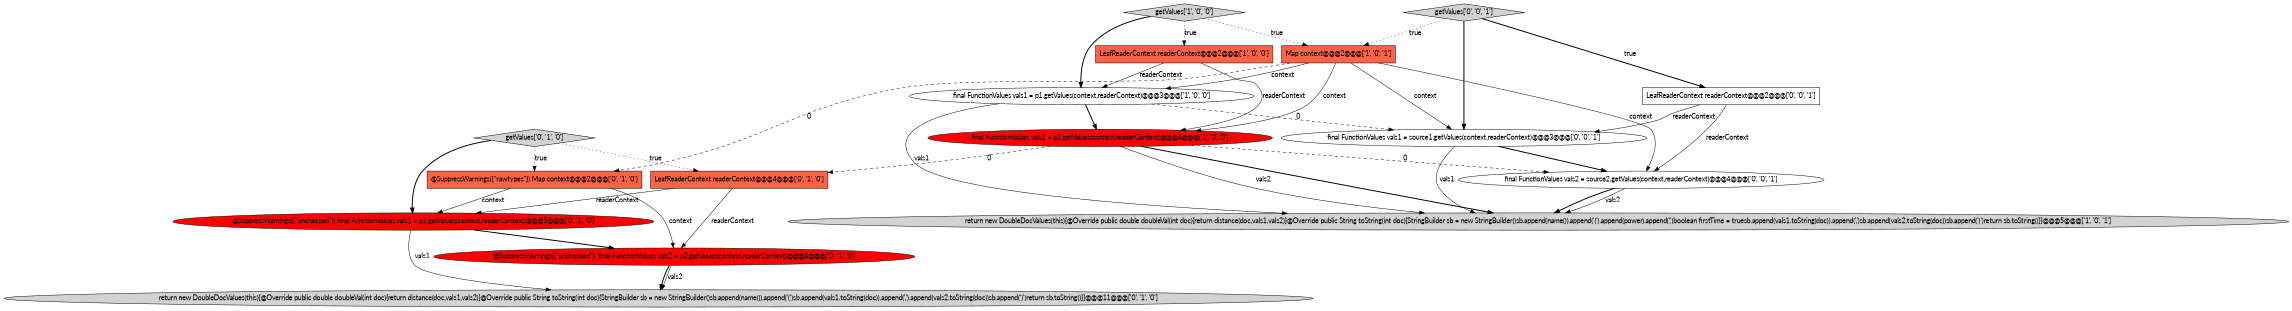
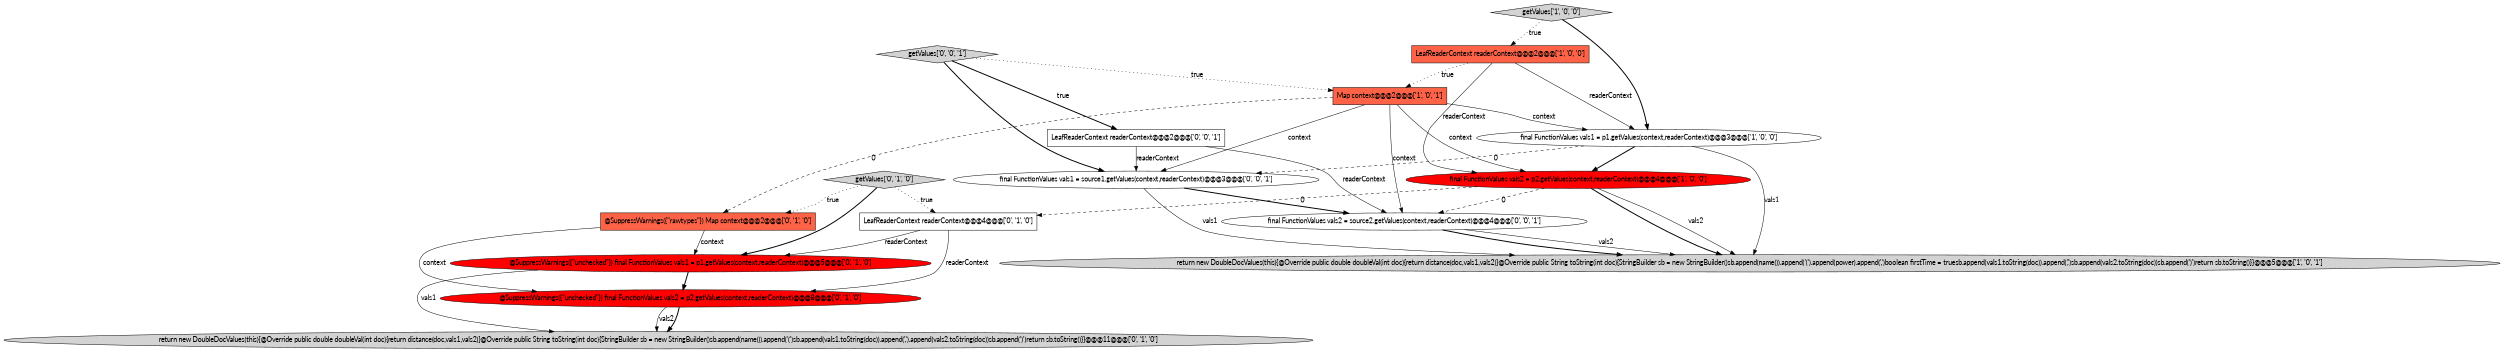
edge "getValues['1', '0', '0']" -> "Map context@@@2@@@['1', '0', '1']": now "LeafReaderContext readerContext@@@2@@@['1', '0', '0']" -> "Map context@@@2@@@['1', '0', '1']"
node "LeafReaderContext readerContext@@@4@@@['0', '1', '0']": fillcolor tomato -> white
